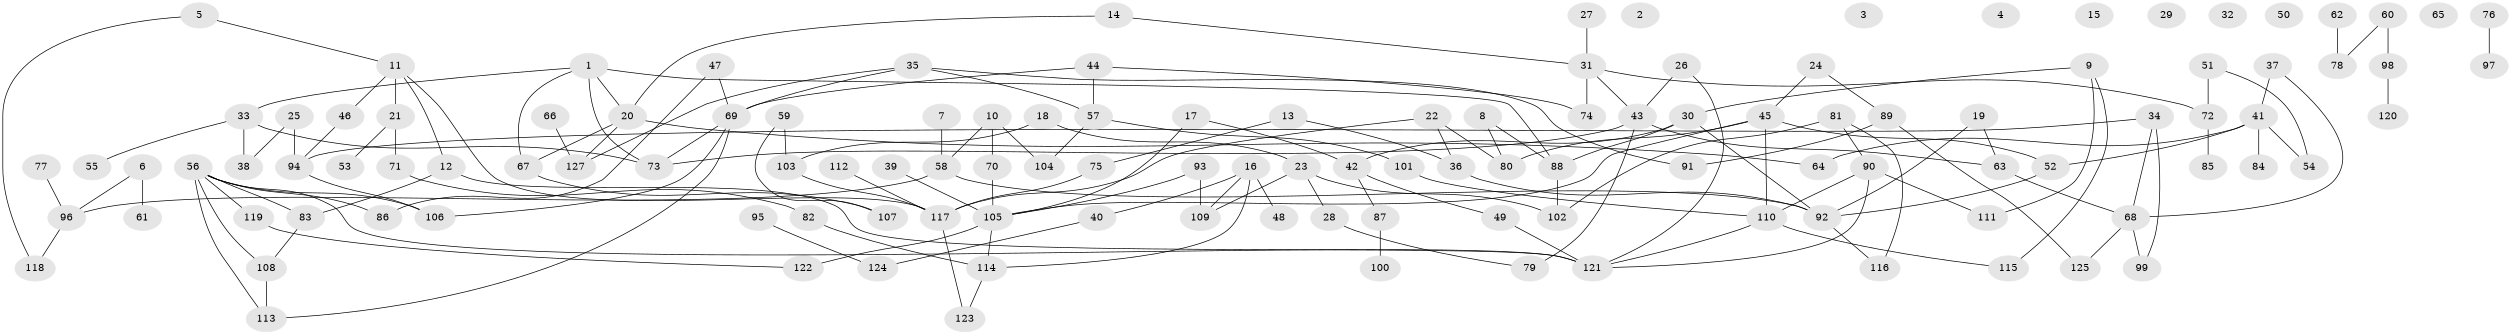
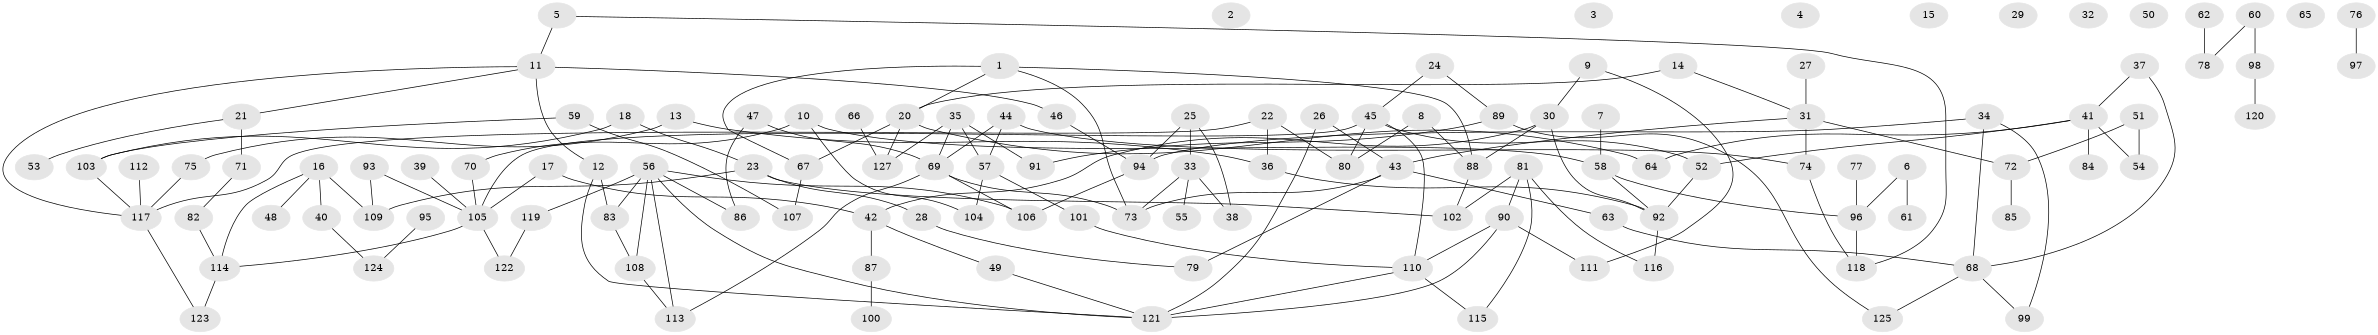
edge "1" -- "33": now "25" -- "33"
node "19": removed
edge "9" -- "115": now "81" -- "115"
edge "74" -- "118": added
